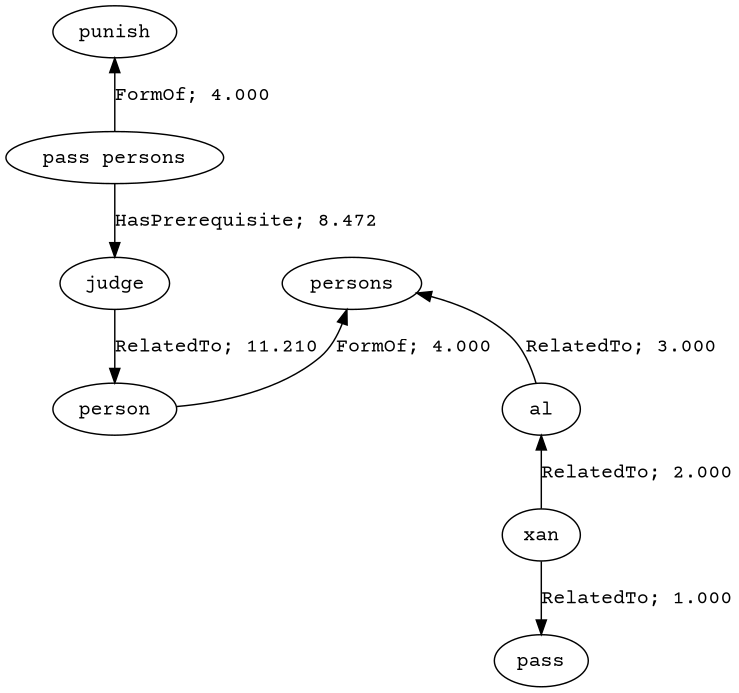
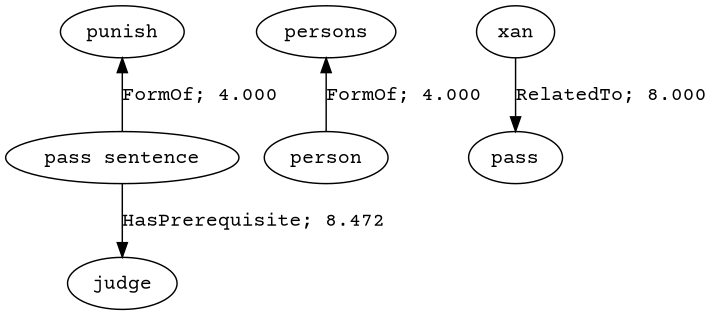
node "pass persons": label "pass persons" -> "pass sentence"
edge "judge" -> "person": removed, label "RelatedTo; 11.210"
node "al": removed
edge "xan" -> "pass": label "RelatedTo; 1.000" -> "RelatedTo; 8.000"
